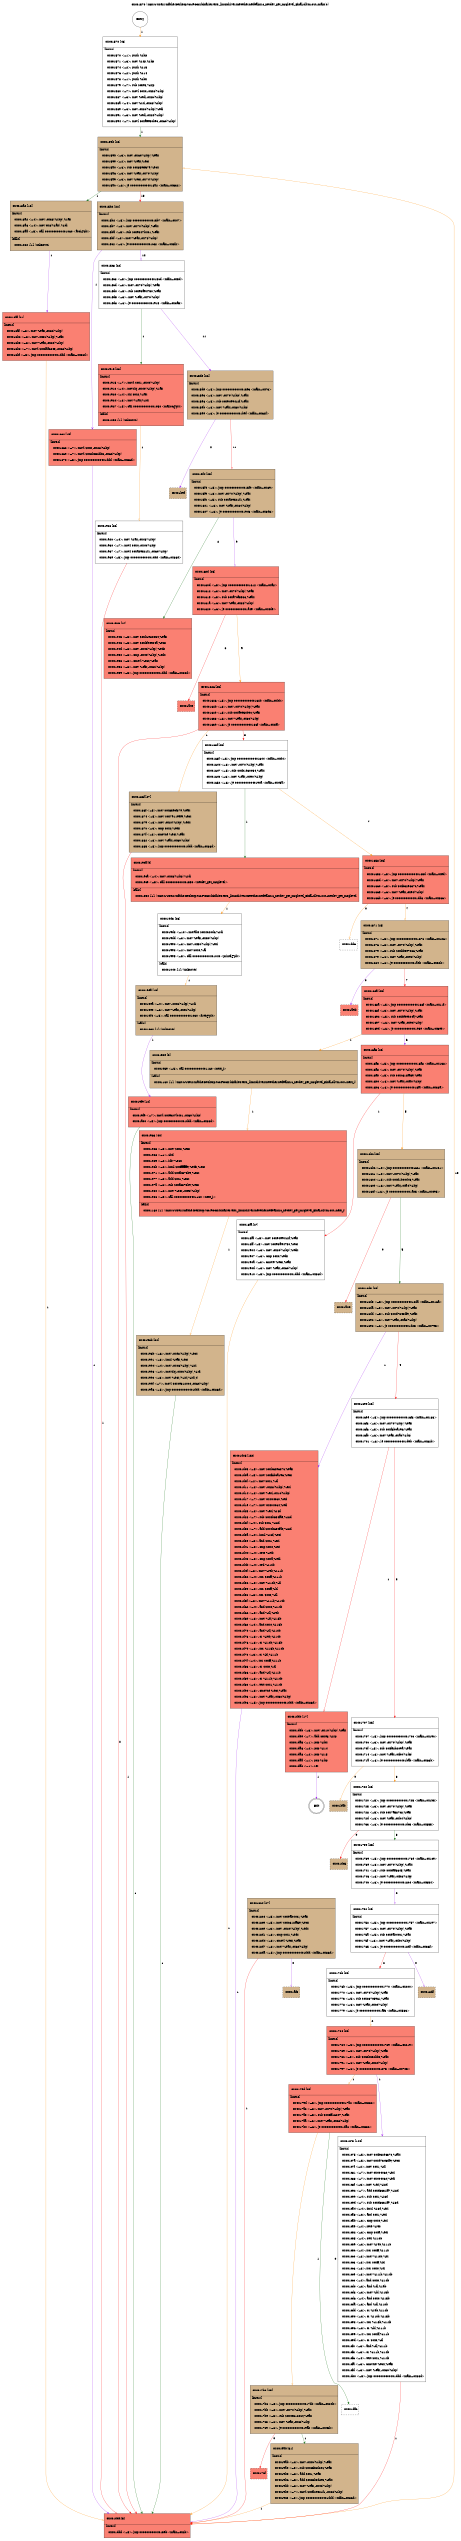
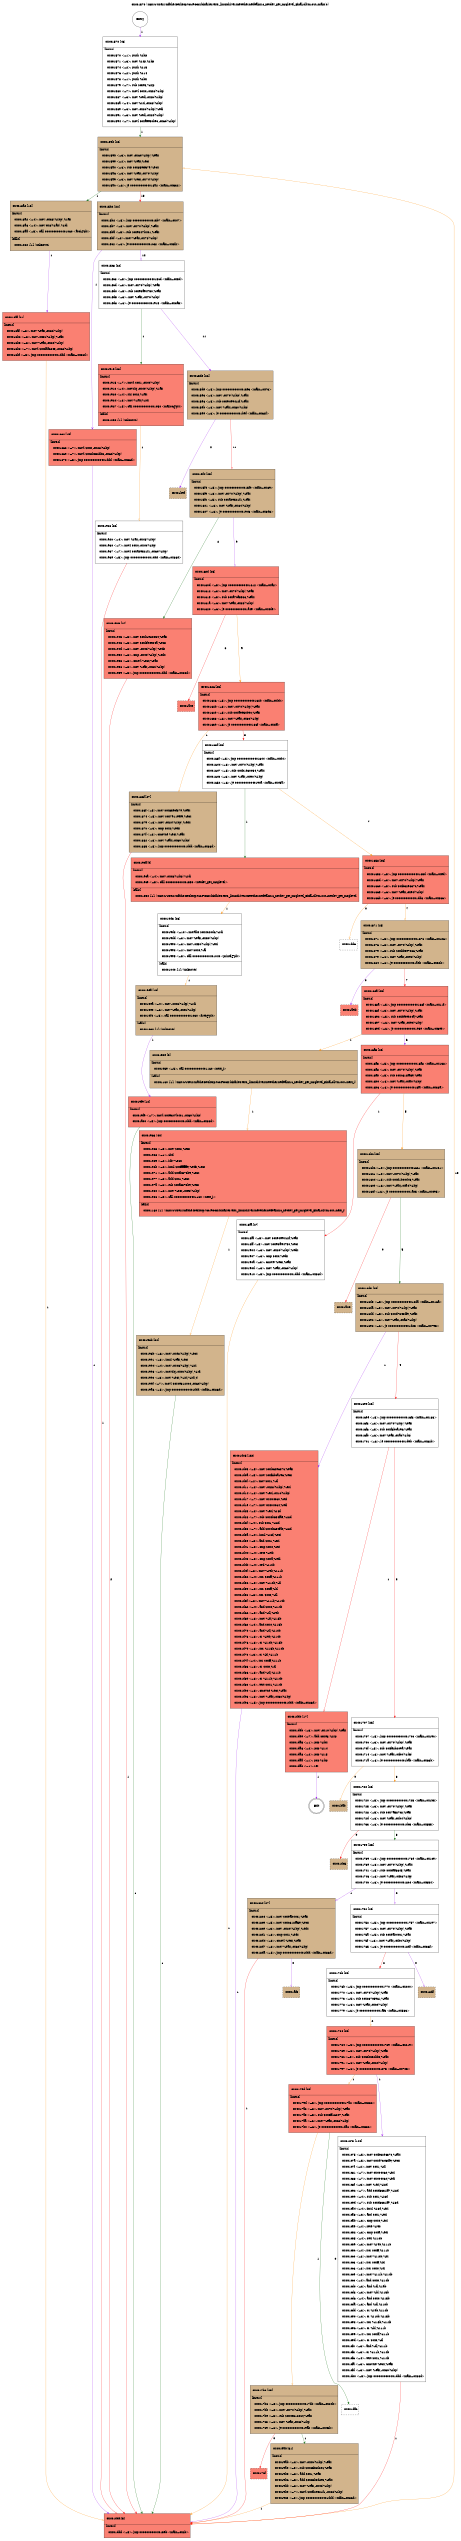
edge "Entry" -> "0x401570 [43]": color darkorange -> purple
edge "0x401626 [25]" -> "0x401ddd [5]": now "0x401943 [27]" -> "0x401ddd [5]"
edge "0x401739 [25]" -> "0x4018c4 [27]": added, label "1"
